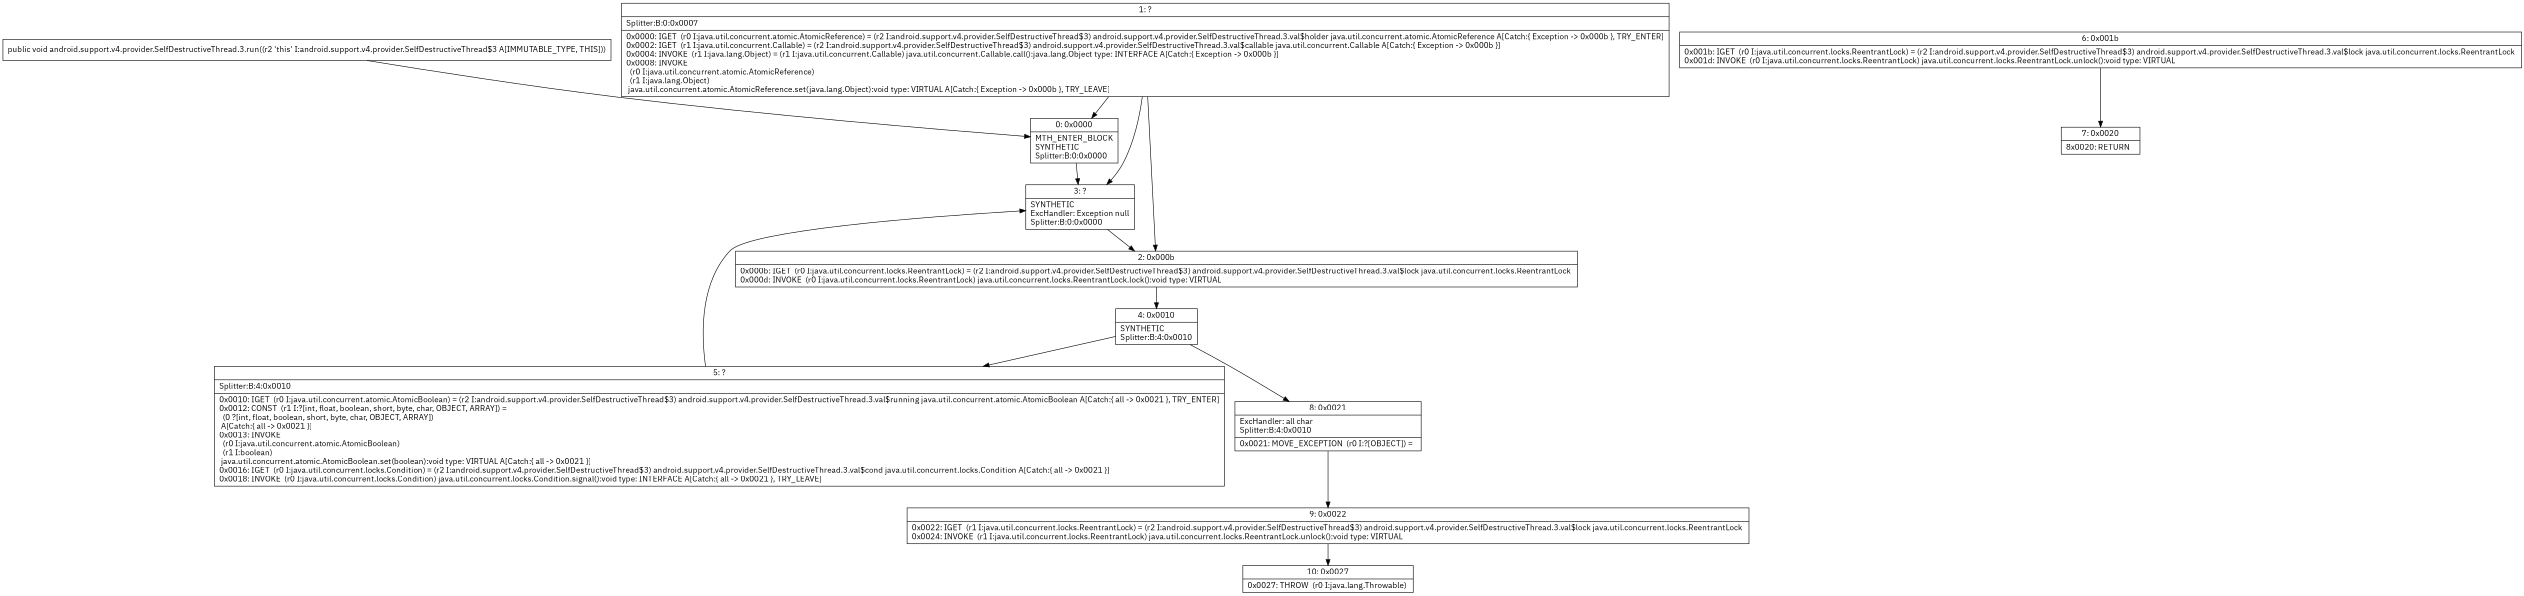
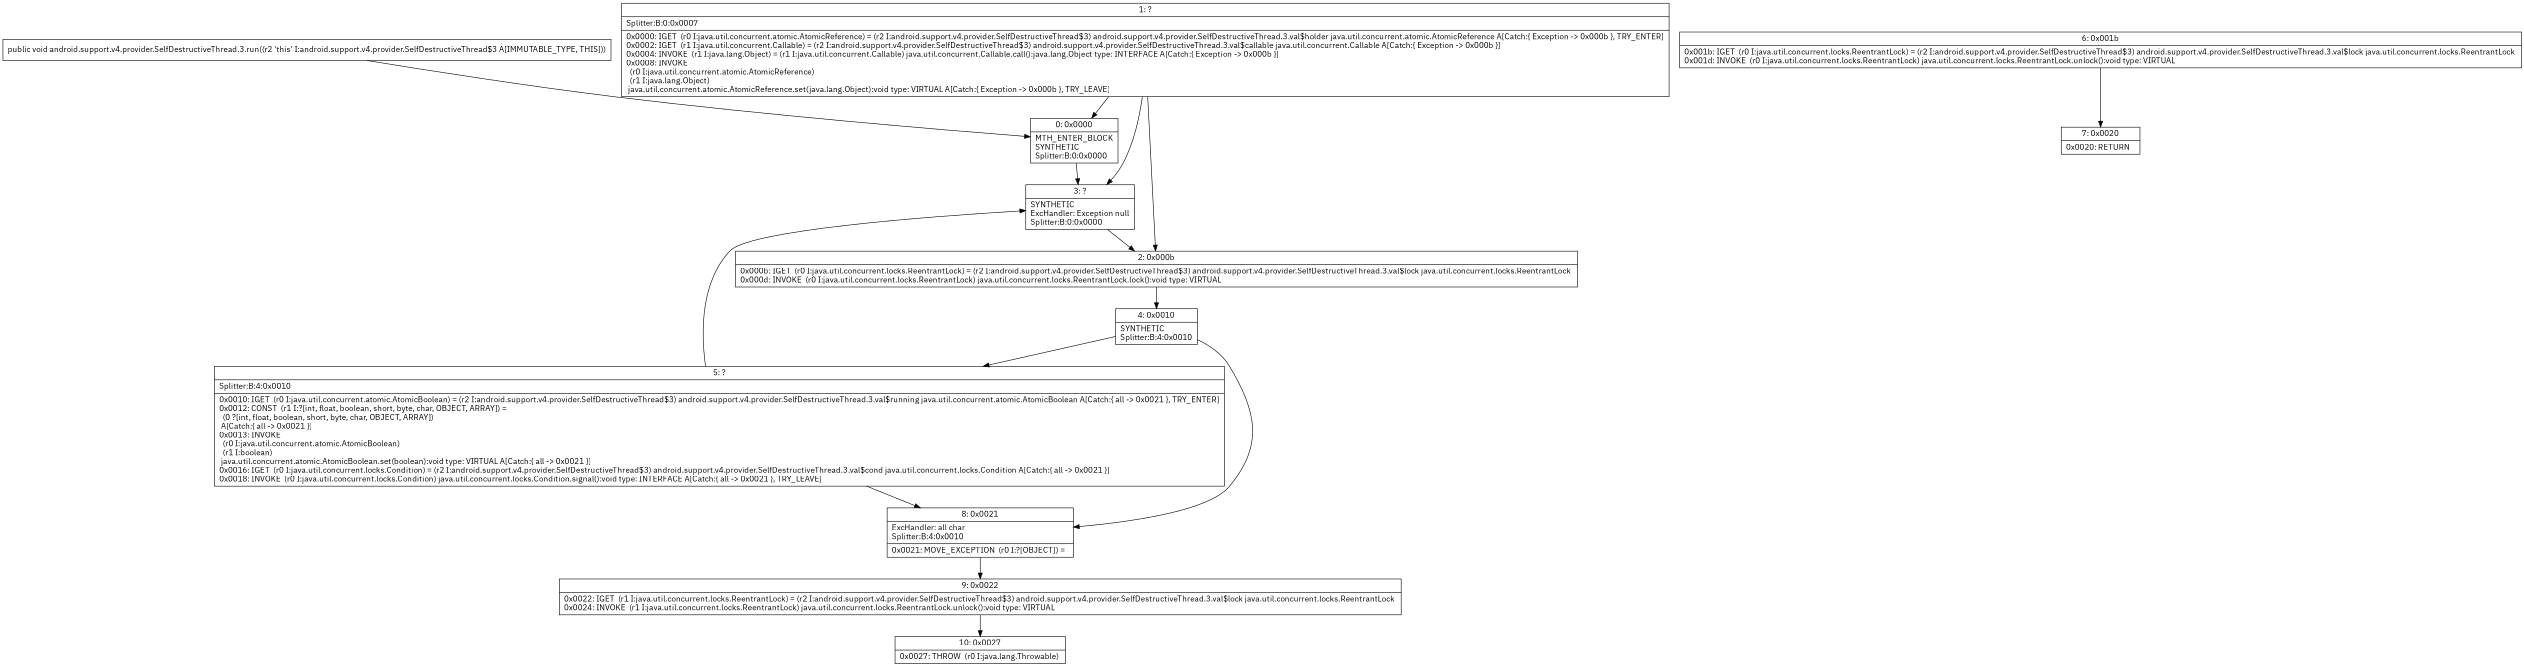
node "7: 0x0020": text "8x0020: RETURN" -> "0x0020: RETURN"
edge "5: ?" -> "8: 0x0021": added
